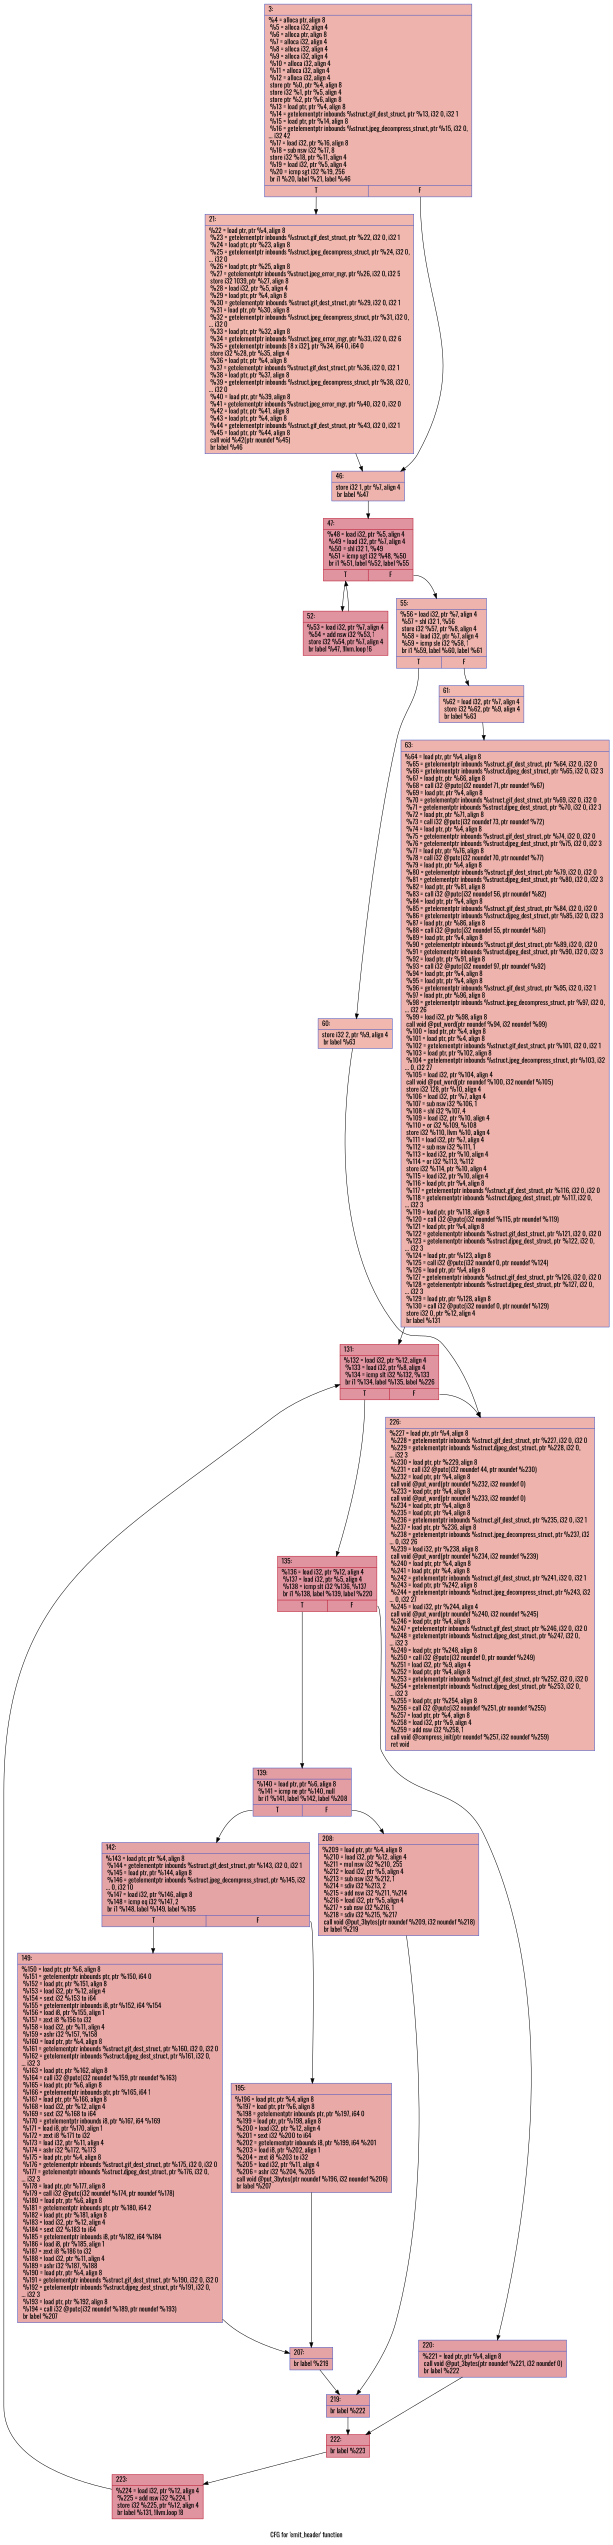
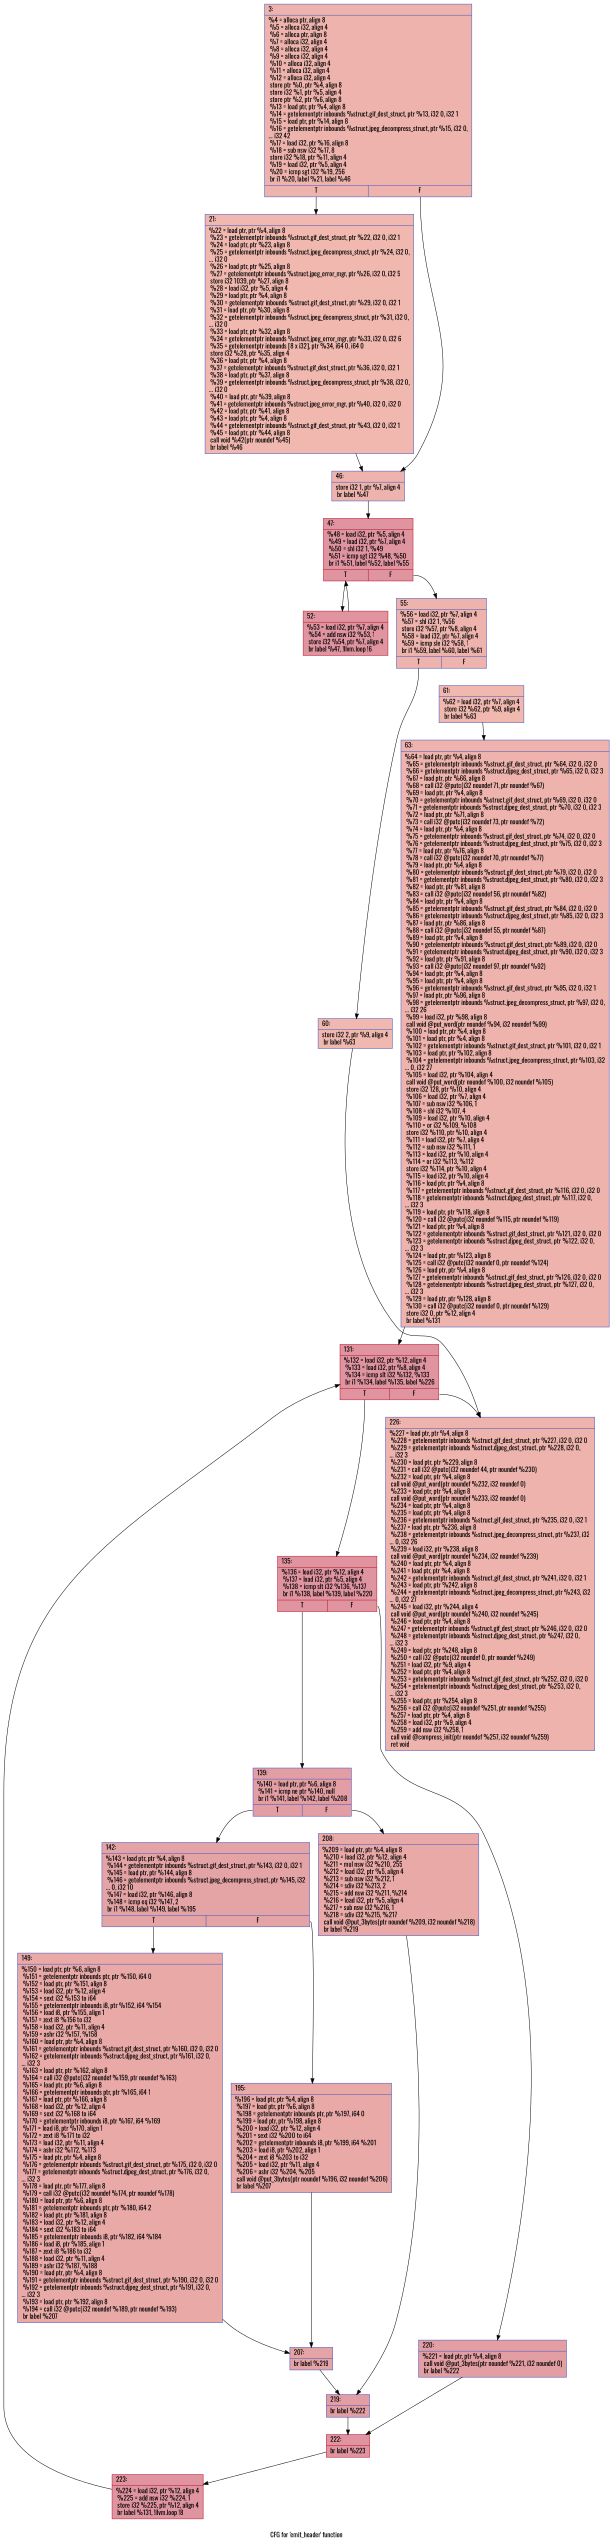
edge "55:" -> "61:": removed
node "63:": text "store i32 %110, llvm %10, align 4" -> "store i32 %110, ptr %10, align 4"
